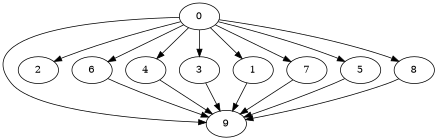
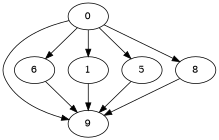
node "2": removed
node "4": removed
node "3": removed
node "7": removed
